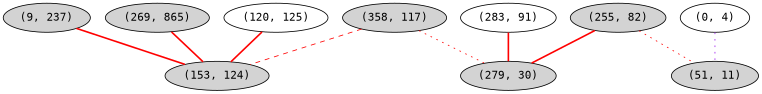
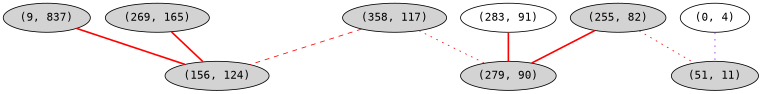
node "(9, 237)": label "(9, 237)" -> "(9, 837)"
node "(269, 865)": label "(269, 865)" -> "(269, 165)"
node "(120, 125)": removed
node "(153, 124)": label "(153, 124)" -> "(156, 124)"
node "(279, 30)": label "(279, 30)" -> "(279, 90)"
